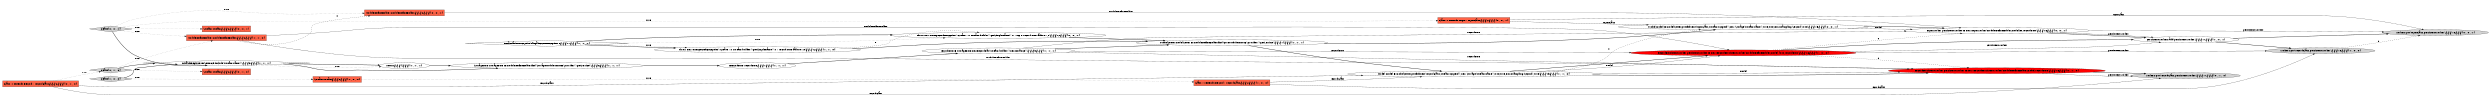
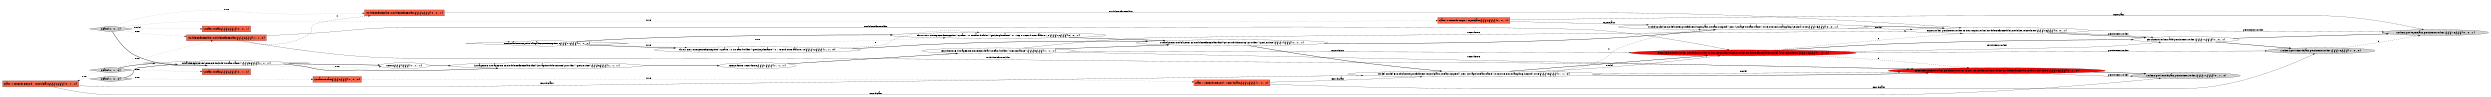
edge "create['0', '0', '1']" -> "Stream stream@@@2@@@['0', '0', '1']": label "true" -> "model"
edge "Class<? extends Record> recordClass@@@2@@@['0', '1', '0']" -> "create['0', '1', '0']": reversed
